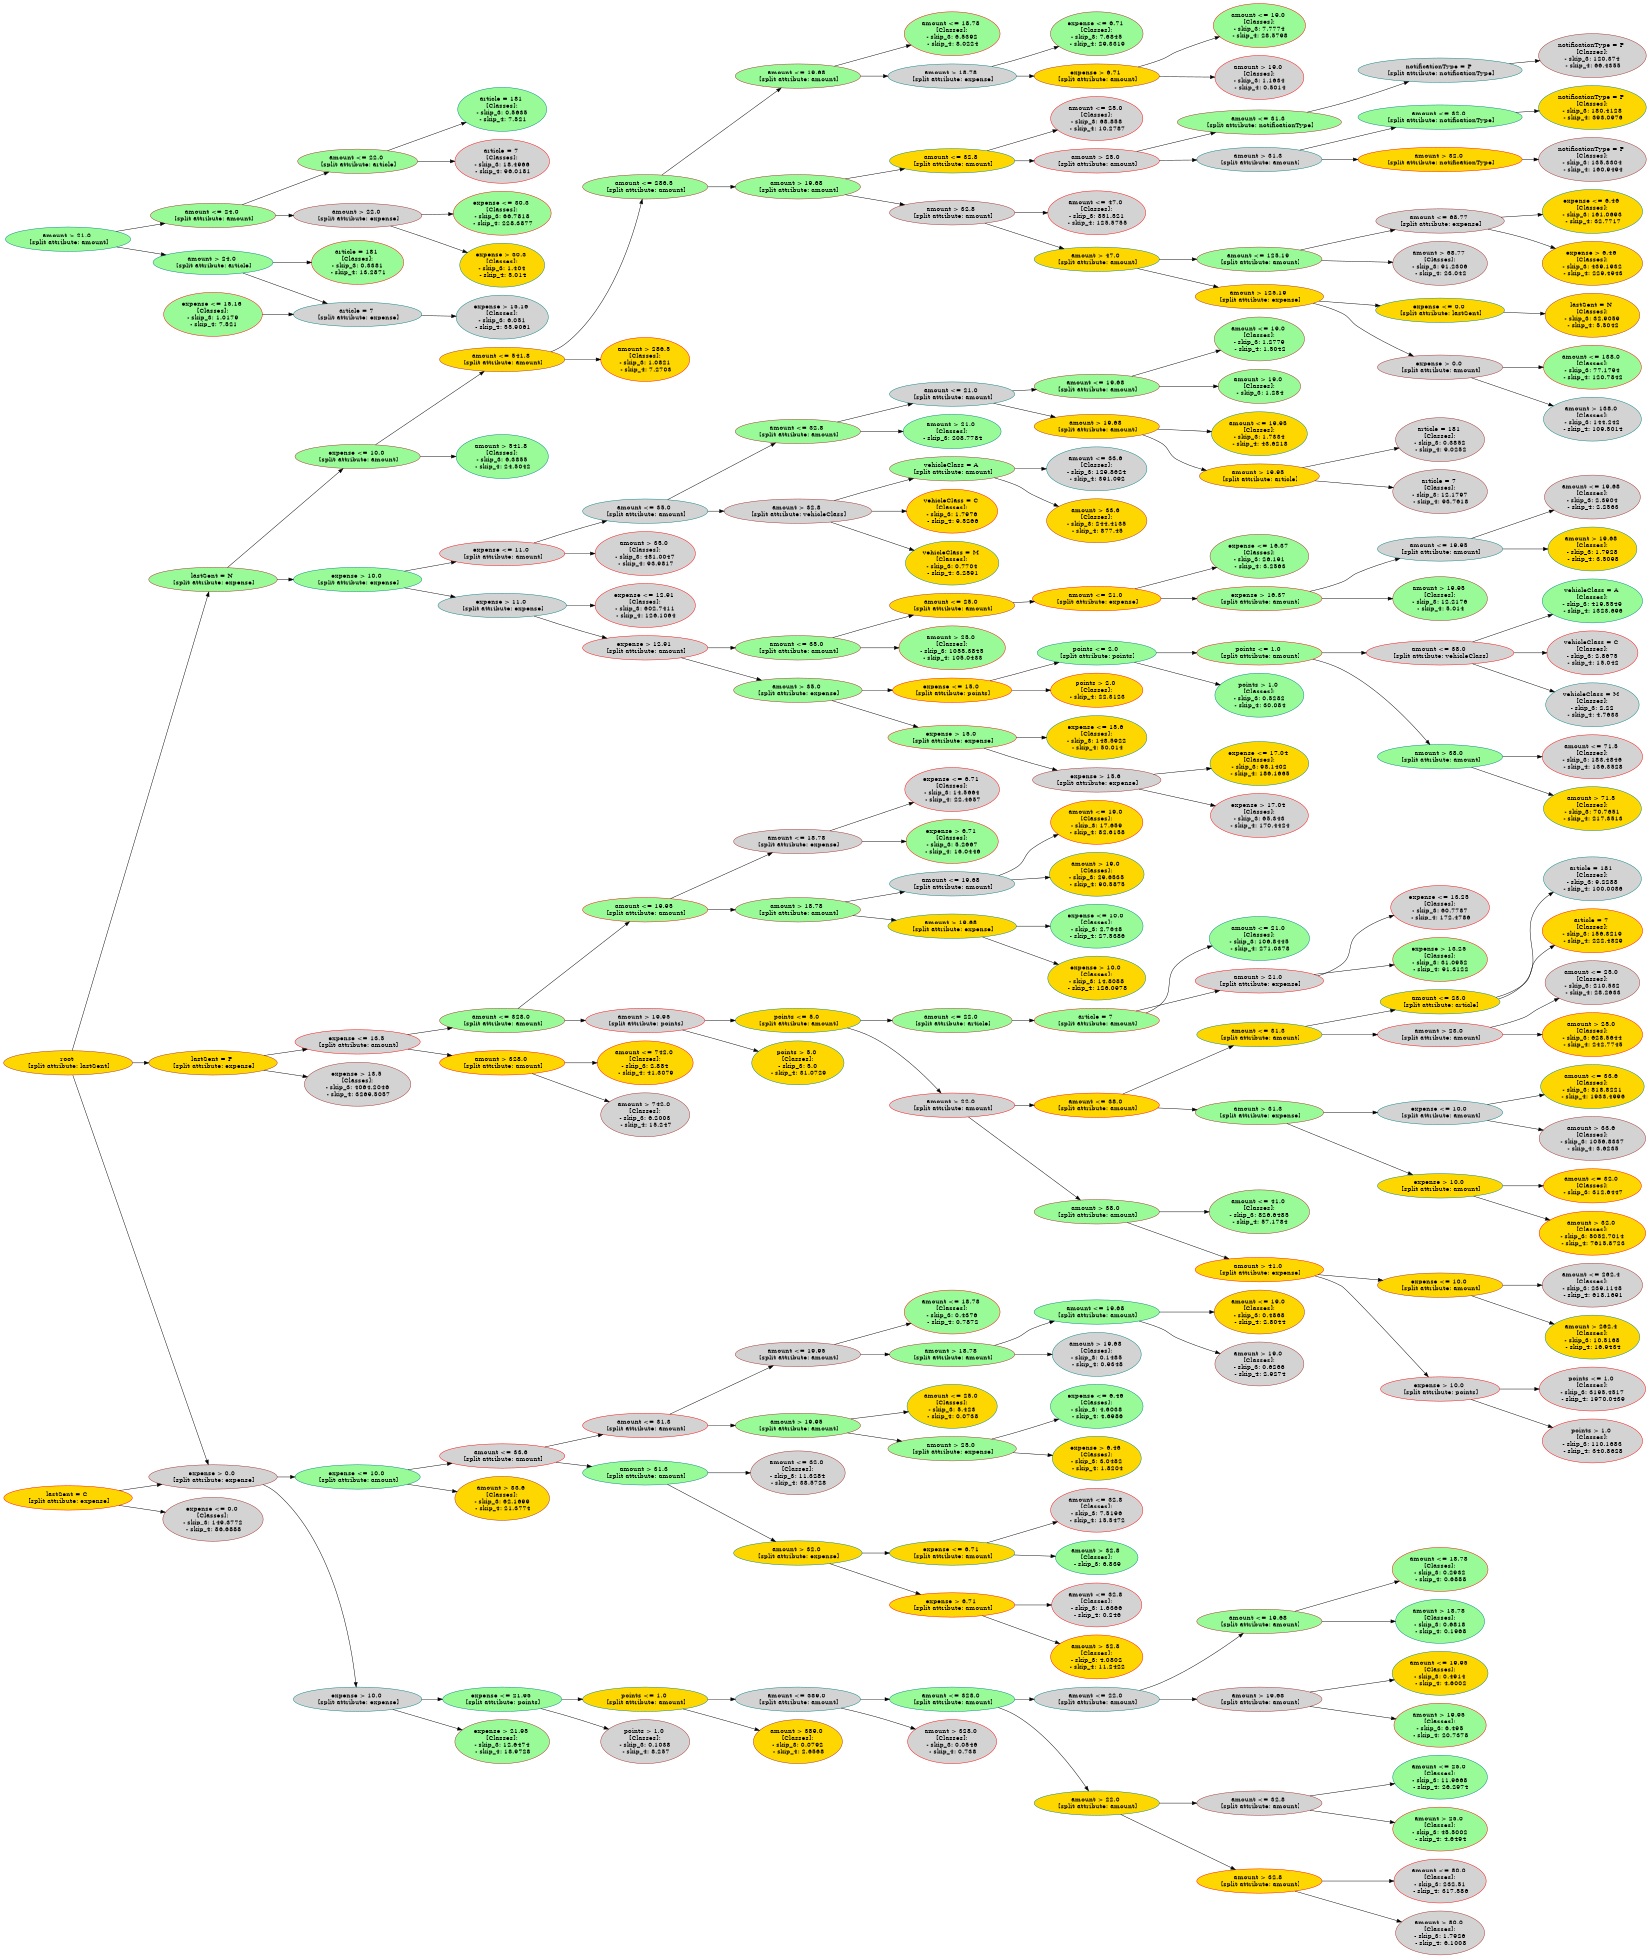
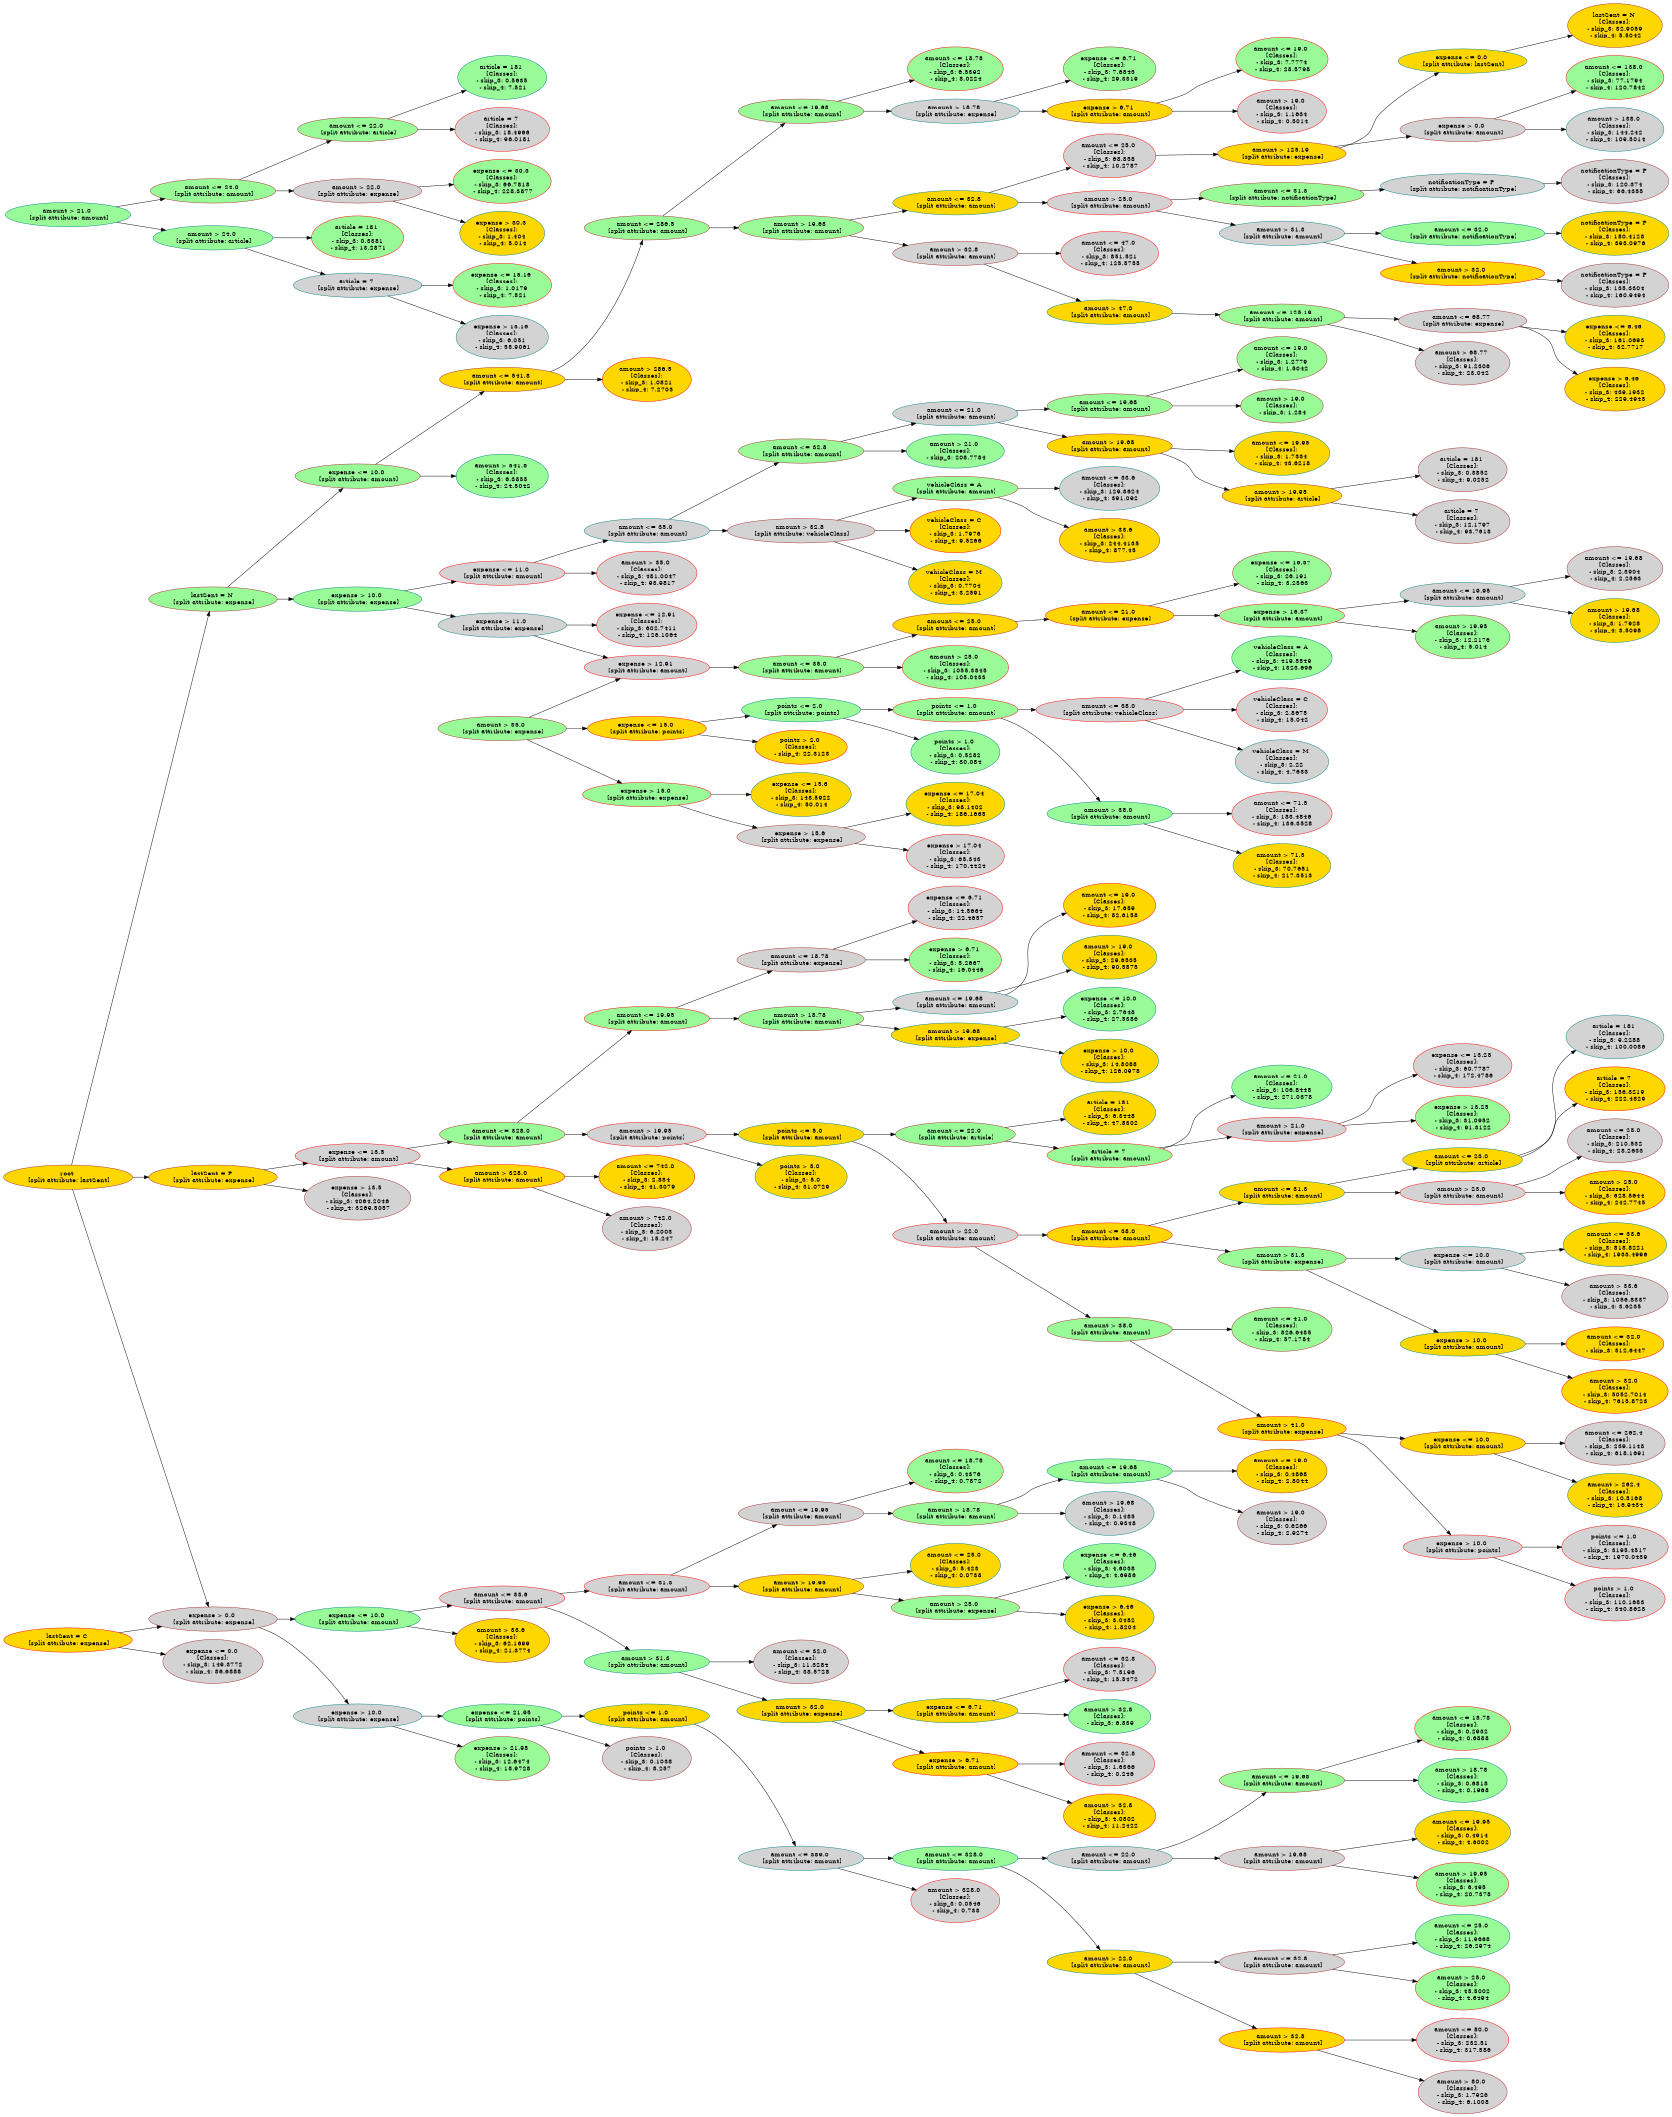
edge "amount > 47.0 [split attribute: amount]" -> "amount > 125.19 [split attribute: expense]": now "amount <= 25.0 [Classes]: - skip_3: 68.858 - skip_4: 10.2787" -> "amount > 125.19 [split attribute: expense]"
edge "expense <= 15.16 [Classes]: - skip_3: 1.0179 - skip_4: 7.521" -> "article = 7 [split attribute: expense]": reversed
edge "expense > 12.91 [split attribute: amount]" -> "amount > 35.0 [split attribute: expense]": reversed
node "article = 181 [Classes]: - skip_3: 6.3448 - skip_4: 47.8302": added
node "amount > 19.95 [split attribute: amount]": fillcolor palegreen -> gold
node "amount > 389.0 [Classes]: - skip_3: 0.0792 - skip_4: 2.6568": removed
